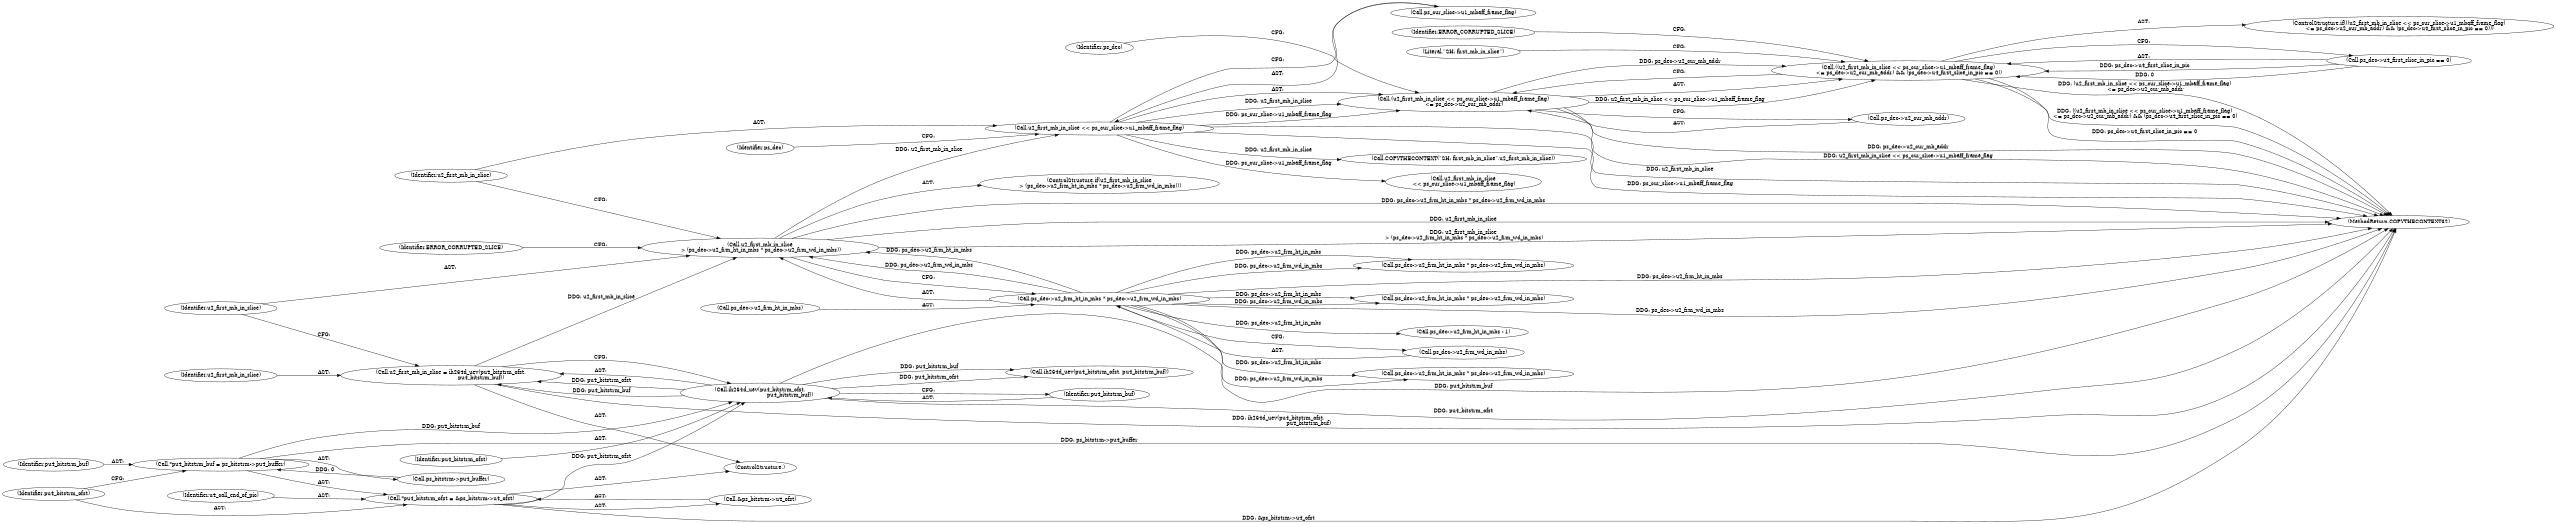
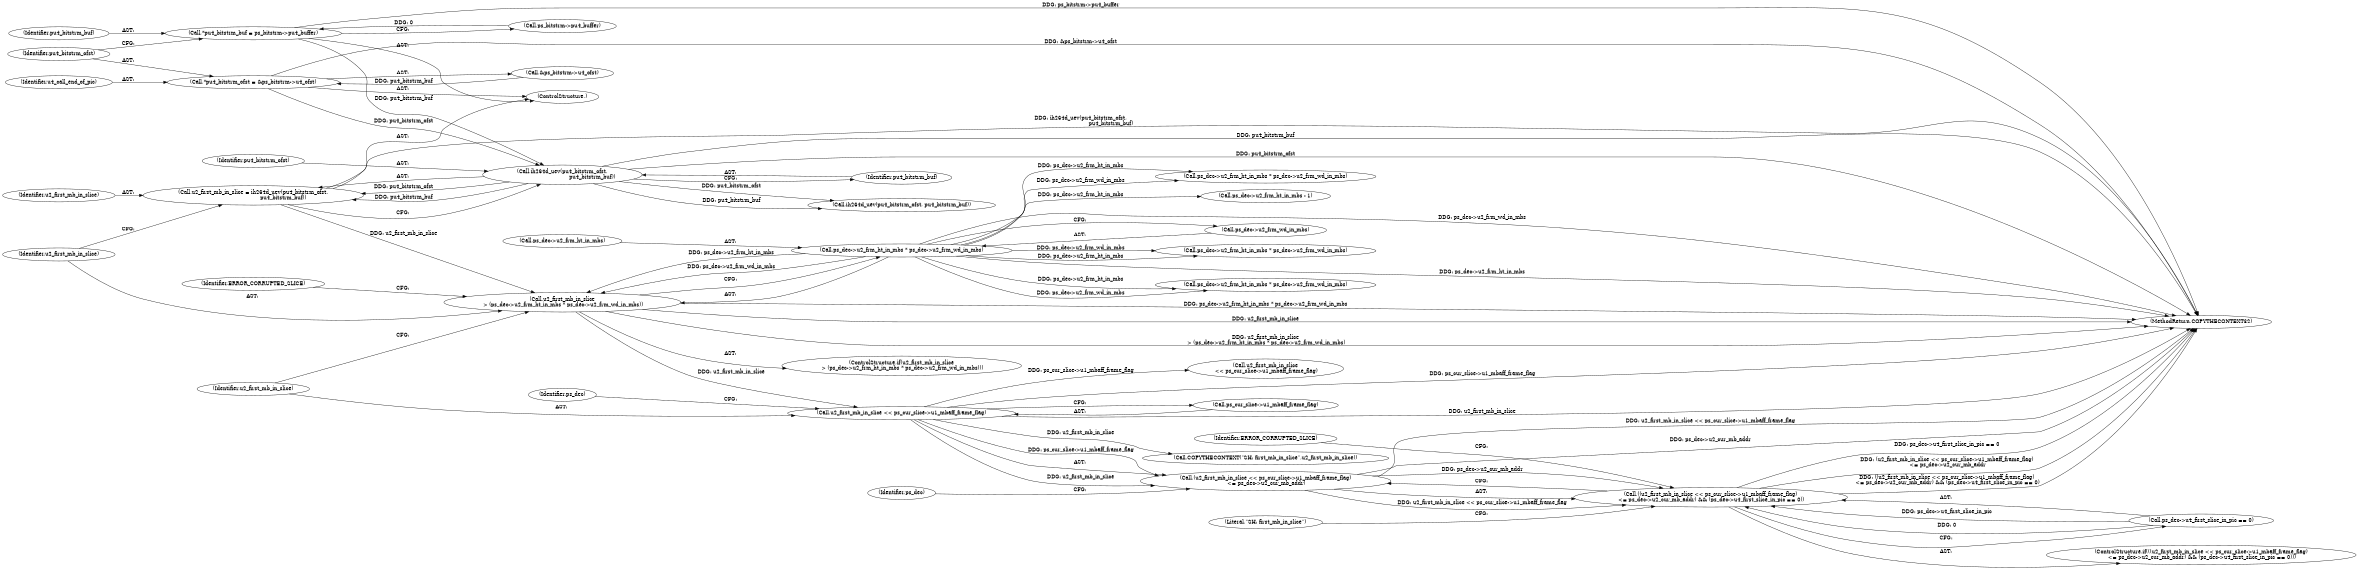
node "(Call,ps_dec->u2_cur_mb_addr)": removed
edge "(Call,*pu4_bitstrm_buf = ps_bitstrm->pu4_buffer)" -> "(Call,ps_bitstrm->pu4_buffer)": label "AST: " -> "CFG: "
edge "(Call,*pu4_bitstrm_buf = ps_bitstrm->pu4_buffer)" -> "(Call,*pu4_bitstrm_ofst = &ps_bitstrm->u4_ofst)": now "(Call,*pu4_bitstrm_buf = ps_bitstrm->pu4_buffer)" -> "(ControlStructure,)"
edge "(Call,&ps_bitstrm->u4_ofst)" -> "(Call,*pu4_bitstrm_ofst = &ps_bitstrm->u4_ofst)": label "AST: " -> "DDG: pu4_bitstrm_buf"
